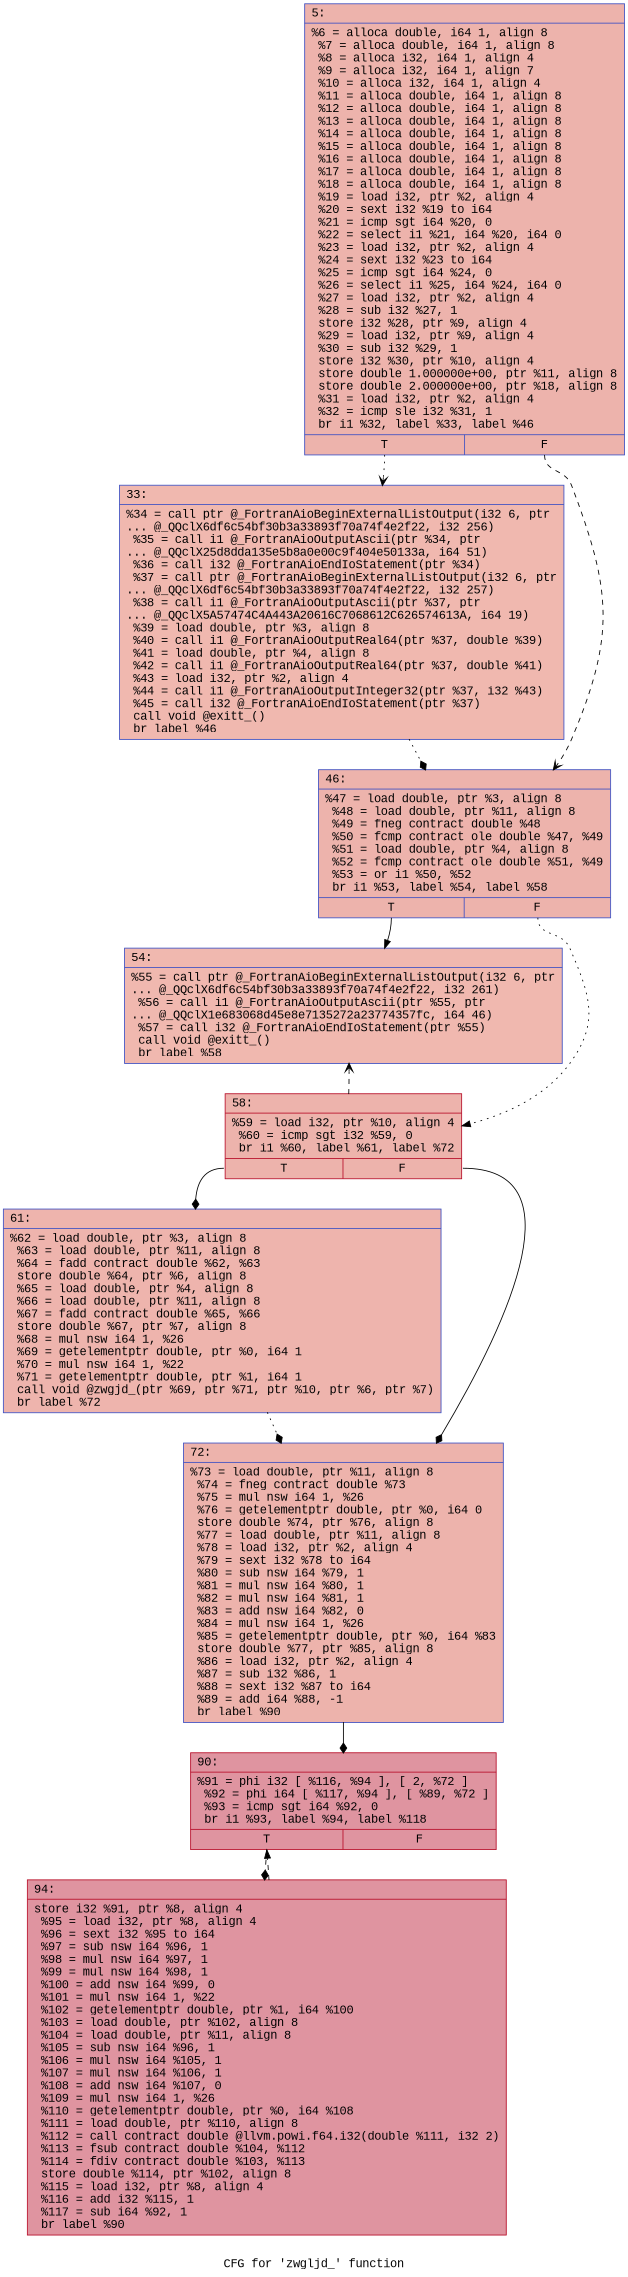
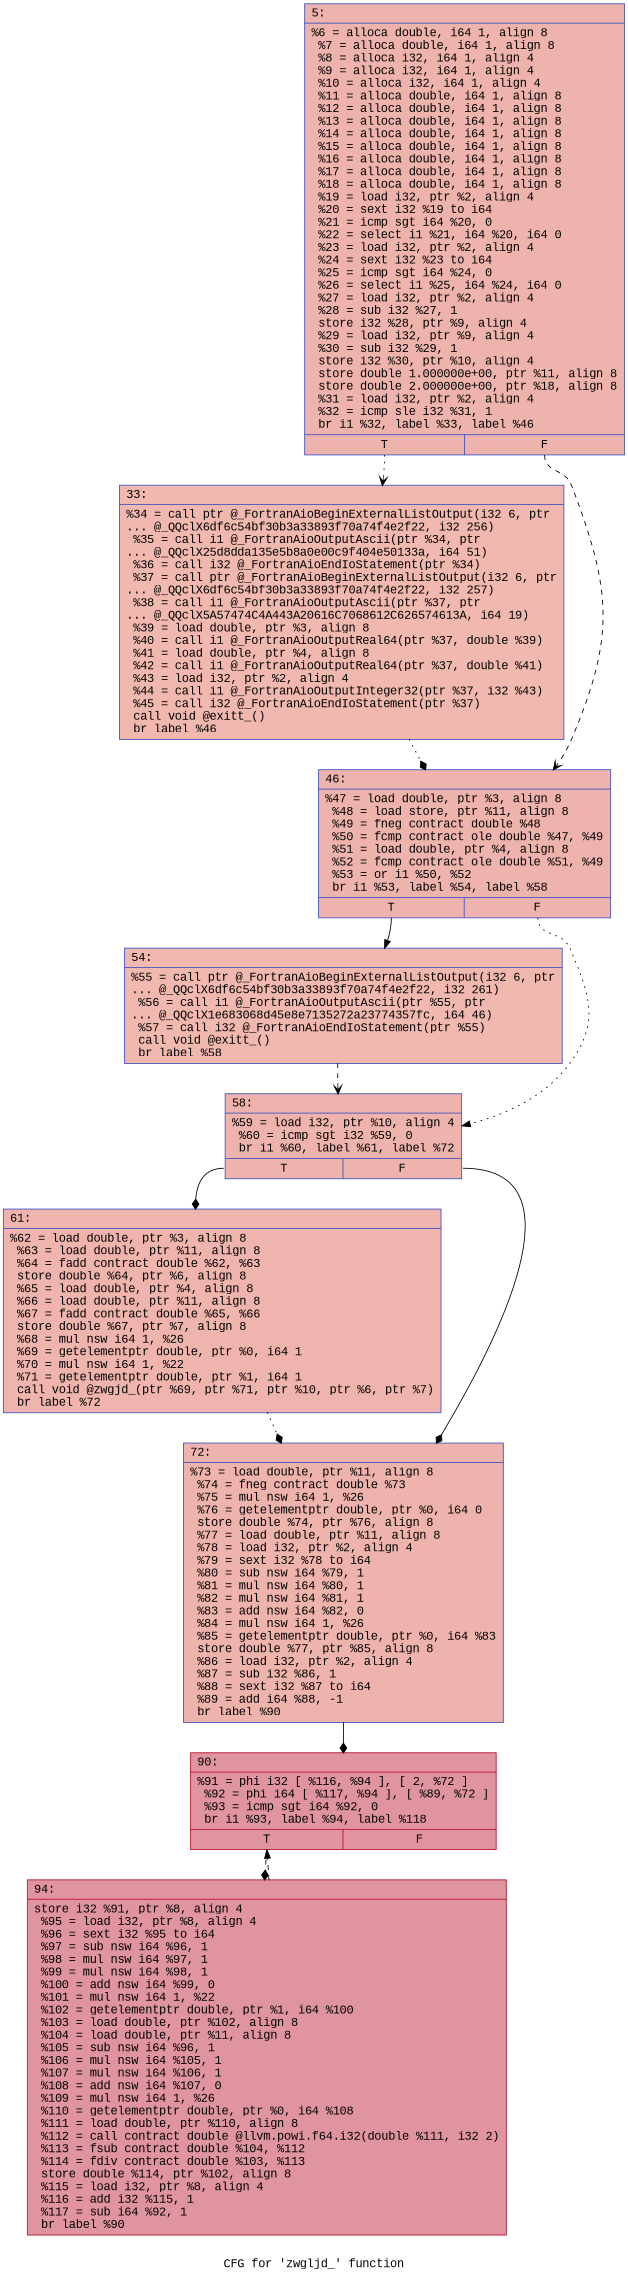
node "5:": text "%9 = alloca i32, i64 1, align 7" -> "%9 = alloca i32, i64 1, align 4"
node "46:": text "%48 = load double, ptr %11, align 8" -> "%48 = load store, ptr %11, align 8"
edge "58:" -> "54:": reversed
node "58:": color #b70d28ff -> #3d50c3ff
